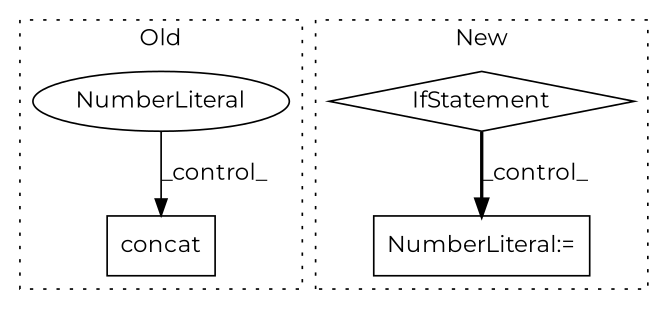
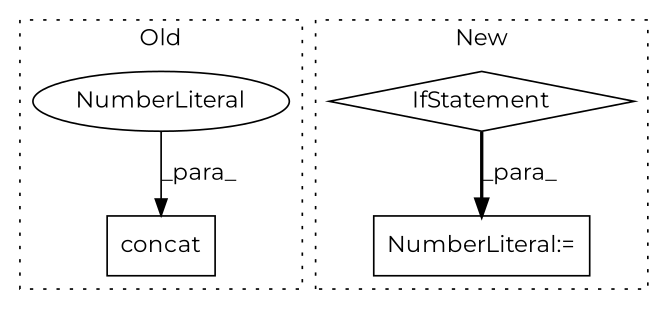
edge "NumberLiteral" -> "concat": label "_control_" -> "_para_"
edge "IfStatement" -> "NumberLiteral:=": label "_control_" -> "_para_"
